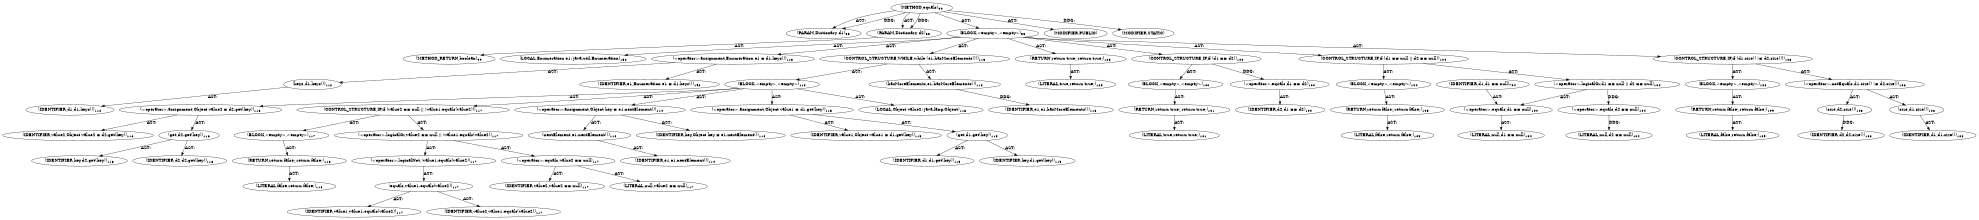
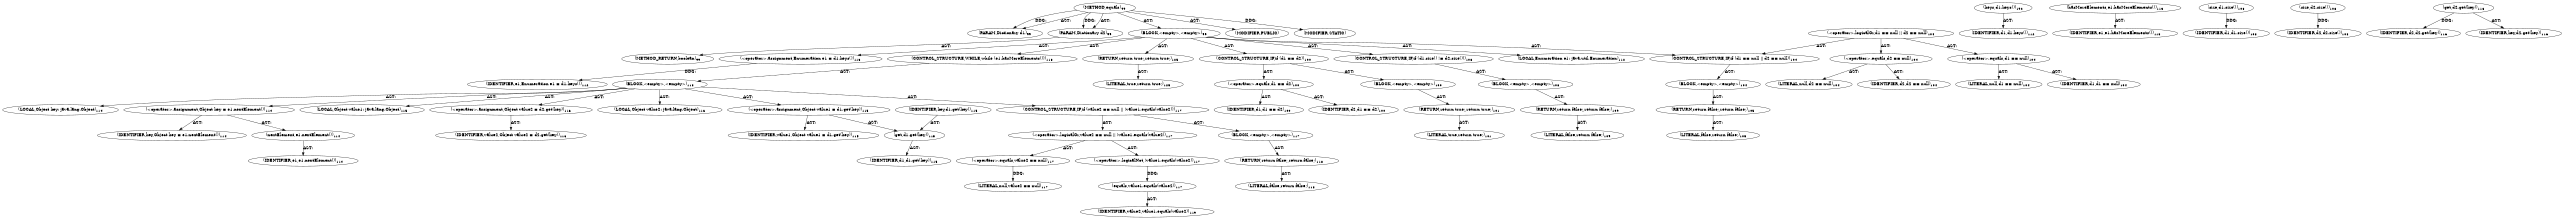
node "(LOCAL,Enumeration e1: java.util.Enumeration)": text "152" -> "112"
edge "(CONTROL_STRUCTURE,WHILE,while (e1.hasMoreElements()))" -> "(hasMoreElements,e1.hasMoreElements())": removed, label "AST:"
edge "(<operator>.assignment,Enumeration e1 = d1.keys())" -> "(keys,d1.keys())": removed, label "AST:"
edge "(<operator>.assignment,Enumeration e1 = d1.keys())" -> "(IDENTIFIER,e1,Enumeration e1 = d1.keys())": label "AST: " -> "DDG: "
edge "(CONTROL_STRUCTURE,IF,if (d1 == d2))" -> "(<operator>.equals,d1 == d2)": label "DDG: " -> "AST: "
edge "(CONTROL_STRUCTURE,IF,if (d1 == null || d2 == null))" -> "(<operator>.logicalOr,d1 == null || d2 == null)": reversed
node "(keys,d1.keys())": text "112" -> "192"
node "(IDENTIFIER,e1,Enumeration e1 = d1.keys())": text "192" -> "112"
node "(IDENTIFIER,d1,d1 == null)": text "704" -> "104"
node "(<operator>.notEquals,d1.size() != d2.size())": removed
node "(IDENTIFIER,d2,d2 == null)": added
edge "(IDENTIFIER,d1,d1 == null)" -> "(<operator>.equals,d1 == null)": reversed
edge "(hasMoreElements,e1.hasMoreElements())" -> "(IDENTIFIER,e1,e1.hasMoreElements())": label "DDG: " -> "AST: "
edge "(<operator>.logicalOr,d1 == null || d2 == null)" -> "(<operator>.equals,d2 == null)": label "DDG: " -> "AST: "
node "(LOCAL,Object key: java.lang.Object)": added
node "(LOCAL,Object value1: java.lang.Object)": added
node "(IDENTIFIER,d1,d1 == d2)": added
edge "(<operator>.assignment,Object value2 = d2.get(key))" -> "(get,d2.get(key))": removed, label "AST:"
edge "(<operator>.equals,d2 == null)" -> "(LITERAL,null,d2 == null)": label "DDG: " -> "AST: "
edge "(size,d1.size())" -> "(IDENTIFIER,d1,d1.size())": label "AST: " -> "DDG: "
edge "(get,d1.get(key))" -> "(IDENTIFIER,key,d1.get(key))": reversed
edge "(get,d2.get(key))" -> "(IDENTIFIER,d2,d2.get(key))": label "AST: " -> "DDG: "
edge "(<operator>.logicalNot,!value1.equals(value2))" -> "(equals,value1.equals(value2))": label "AST: " -> "DDG: "
edge "(<operator>.equals,value2 == null)" -> "(LITERAL,null,value2 == null)": label "AST: " -> "DDG: "
node "(IDENTIFIER,value2,value2 == null)": removed
node "(IDENTIFIER,value2,value1.equals(value2))": text "117" -> "119"
node "(IDENTIFIER,value1,value1.equals(value2))": removed
